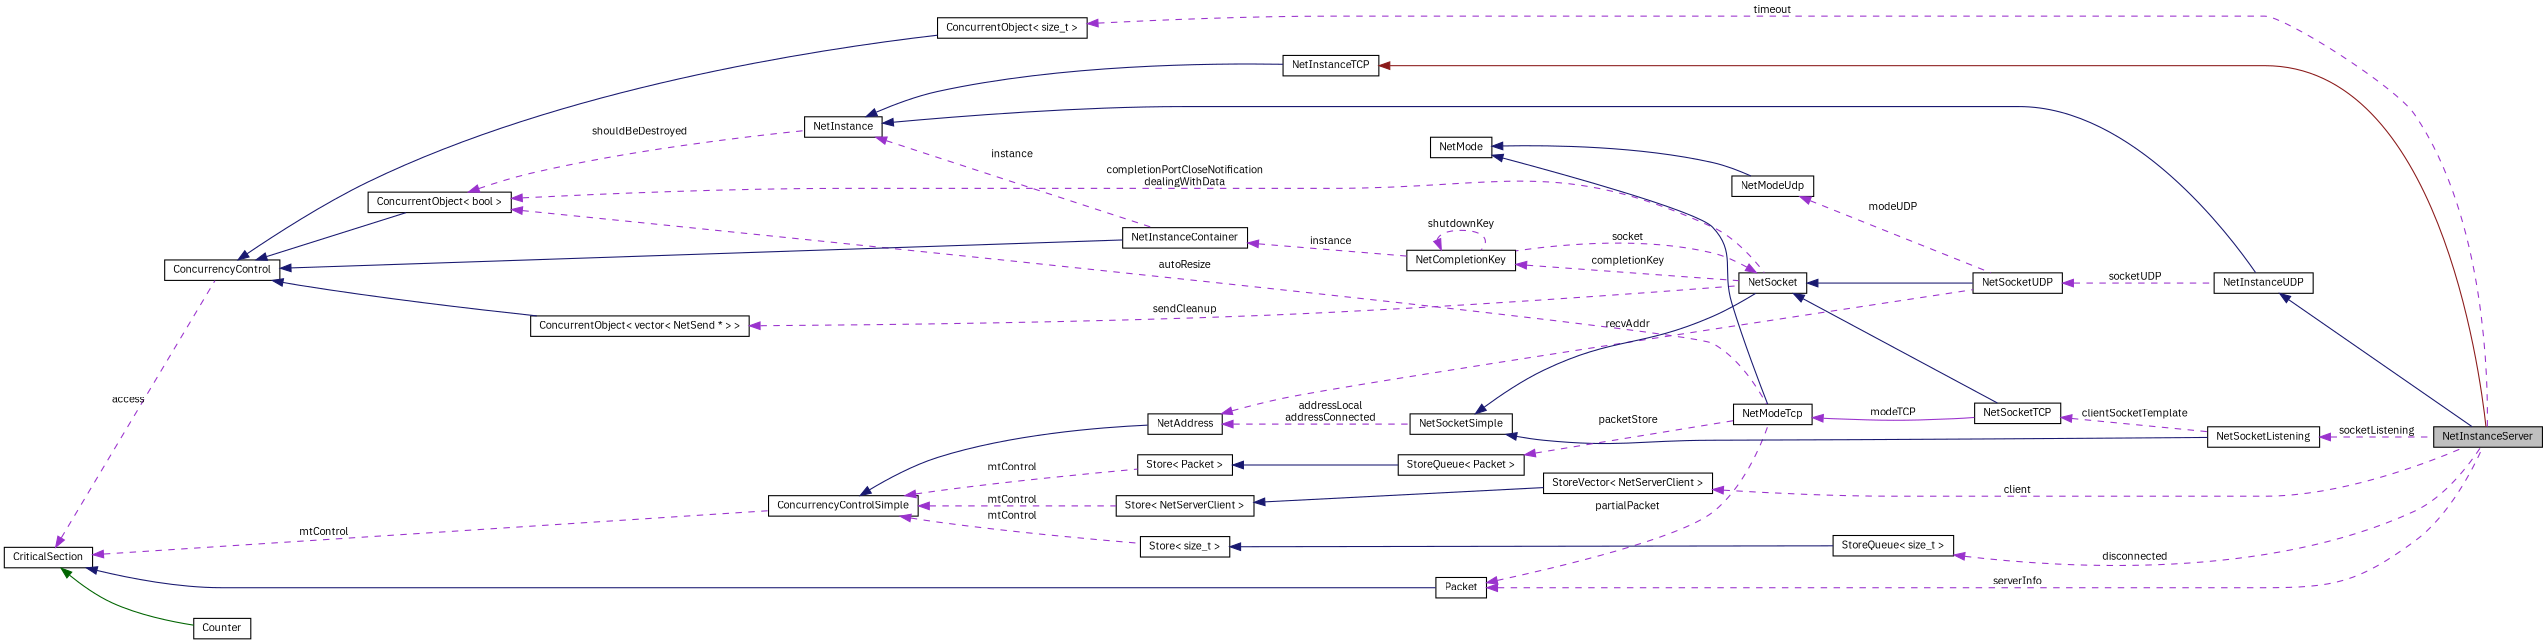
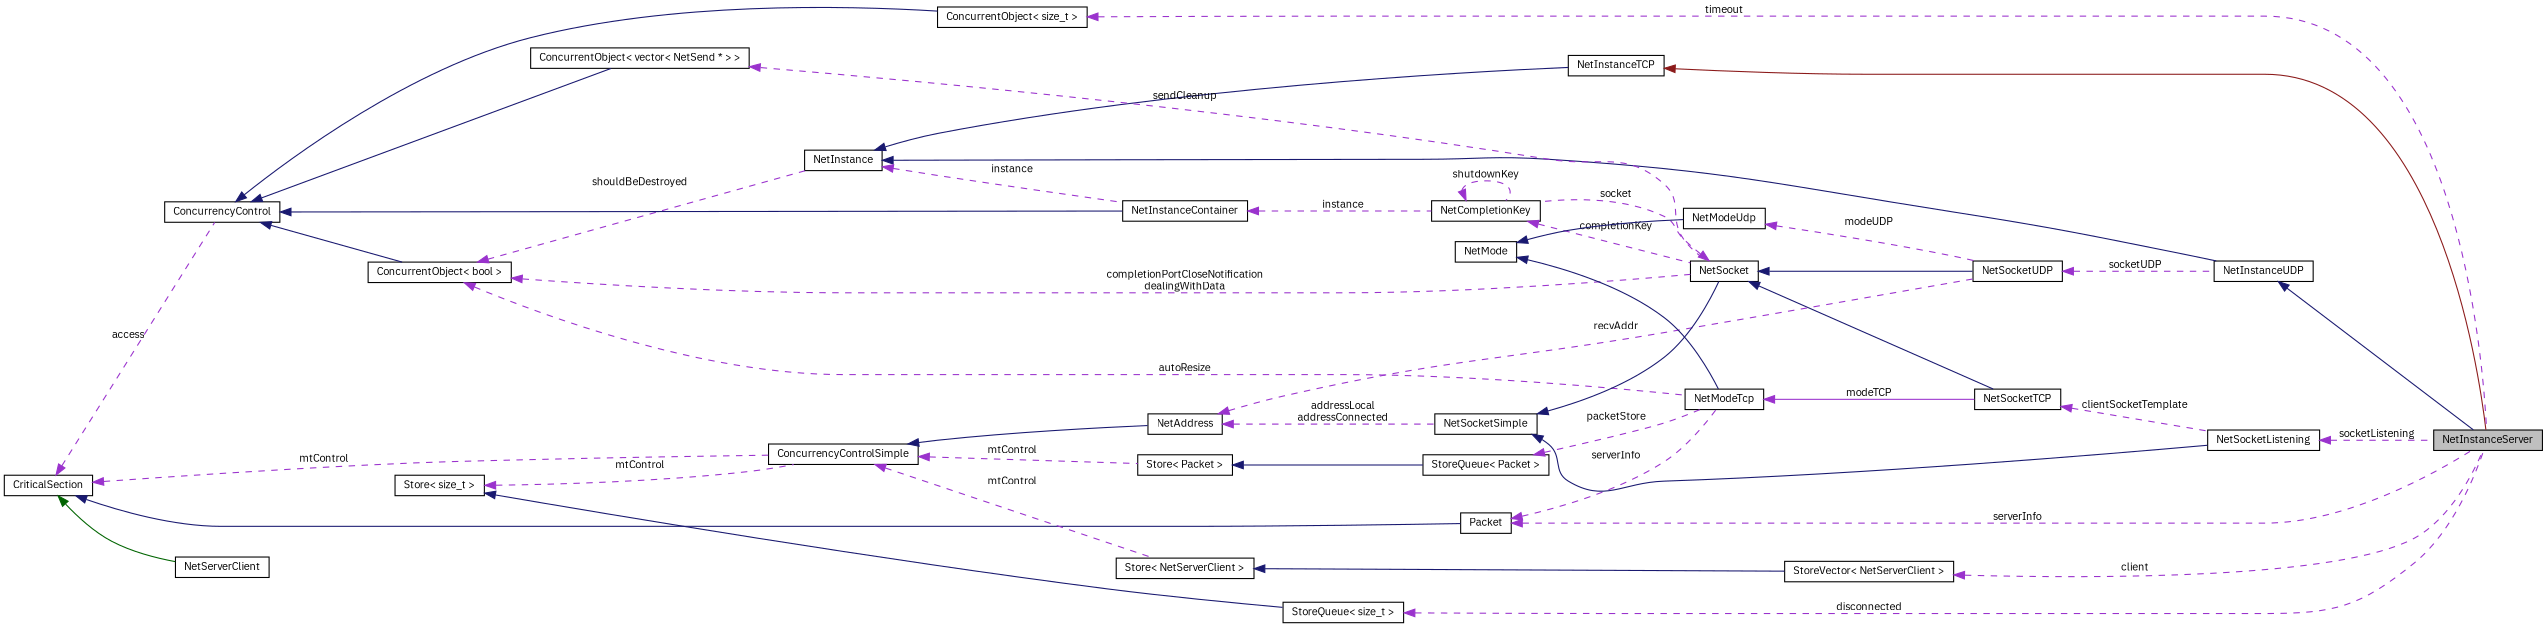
edge "NetModeTcp" -> "Packet": label "partialPacket" -> "serverInfo"
edge "Store< size_t >" -> "ConcurrencyControlSimple": reversed
node "Counter": label "Counter" -> "NetServerClient"
